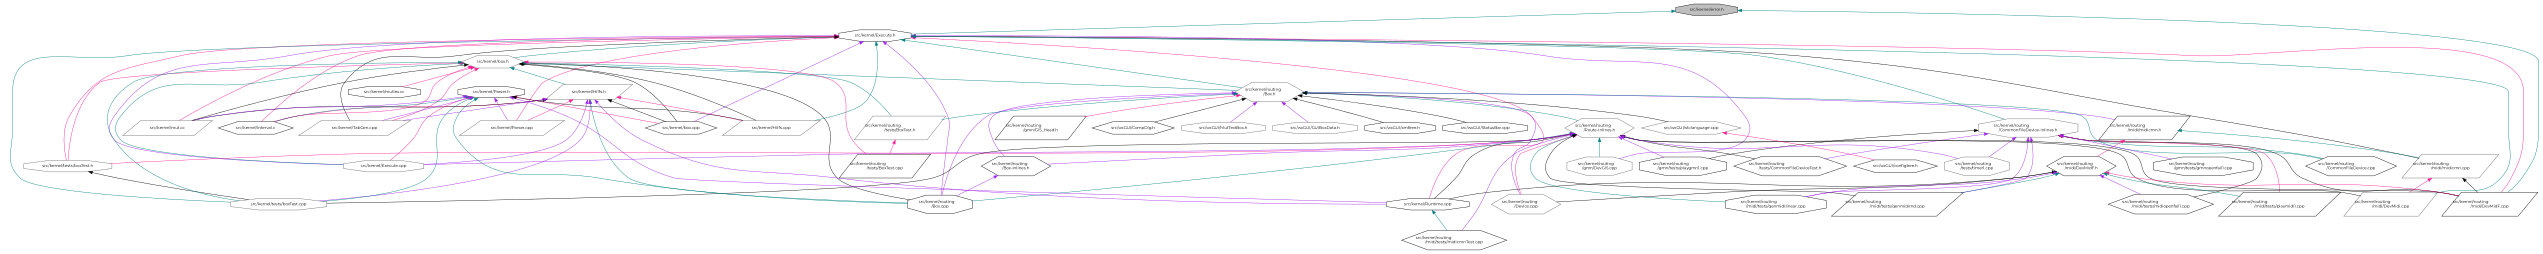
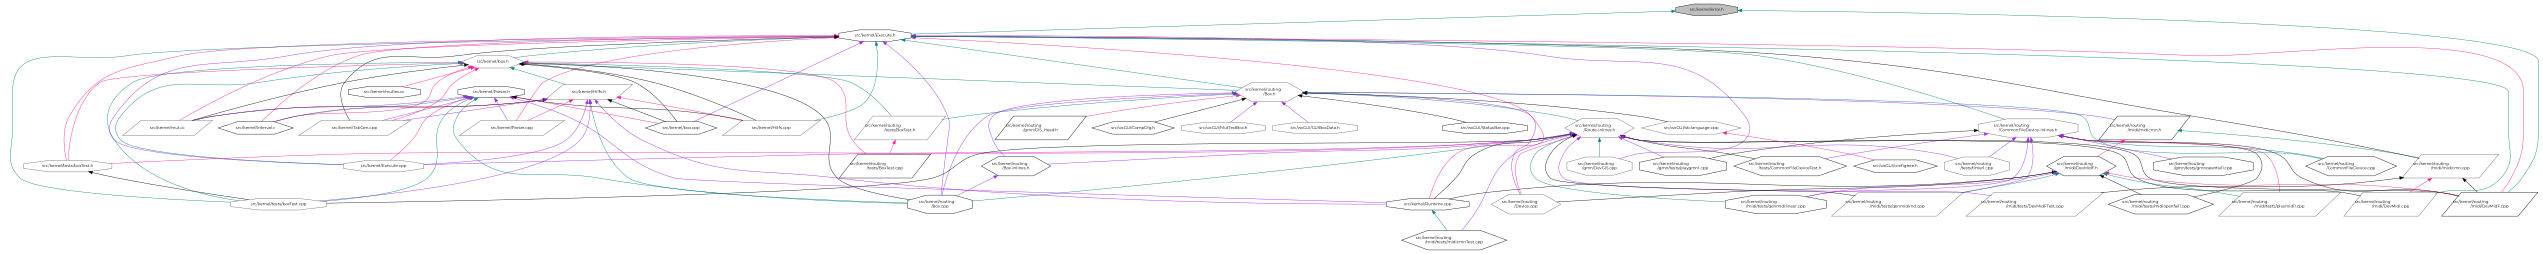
node "src/wxGUI/xmltree.h": removed
edge "src/kernel/routing /midi/tests/midiopenfail1.cpp" -> "src/kernel/routing /midi/DevMidF.h": color purple -> black
node "src/kernel/routing /midi/tests/genmidirnd.cpp": color black -> gray40
node "src/kernel/routing /midi/tests/DevMidFTest.cpp": added
node "src/kernel/routing /midi/tests/playmidi1.cpp": color black -> gray40
